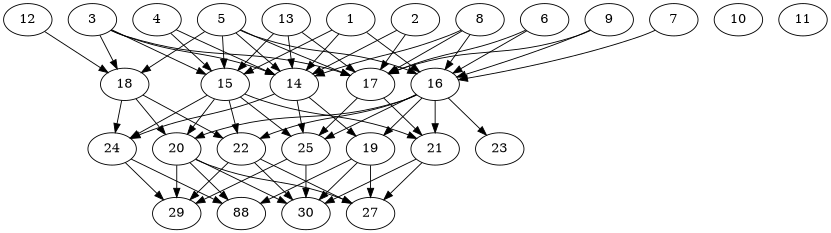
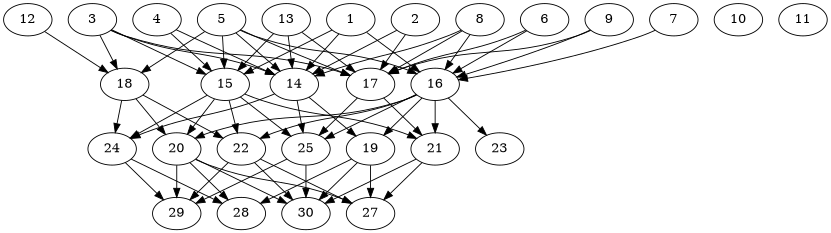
node "88": label "88" -> "28"
